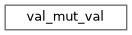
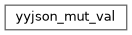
node "val_mut_val": label "val_mut_val" -> "yyjson_mut_val"
